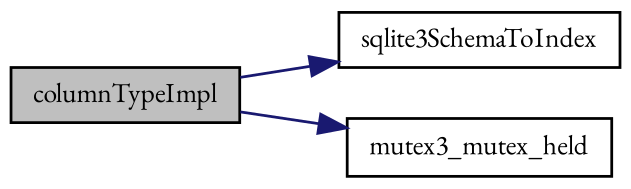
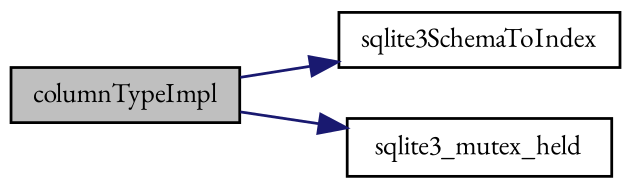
node "mutex3_mutex_held": label "mutex3_mutex_held" -> "sqlite3_mutex_held"
